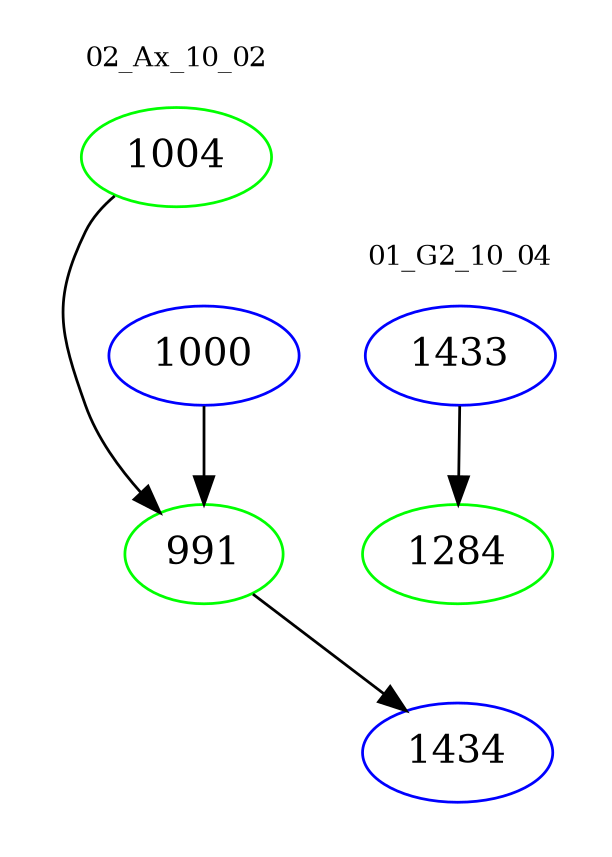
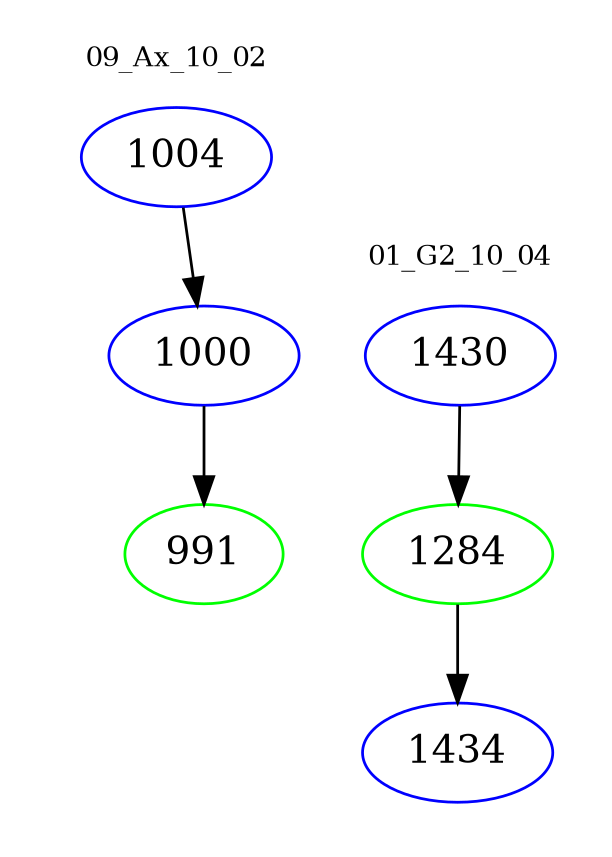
cluster "02_Ax_10_02": label "02_Ax_10_02" -> "09_Ax_10_02"
node "1004": color green -> blue
edge "1004" -> "991": now "1004" -> "1000"
node "1433": label "1433" -> "1430"
edge "991" -> "1434": now "1284" -> "1434"
